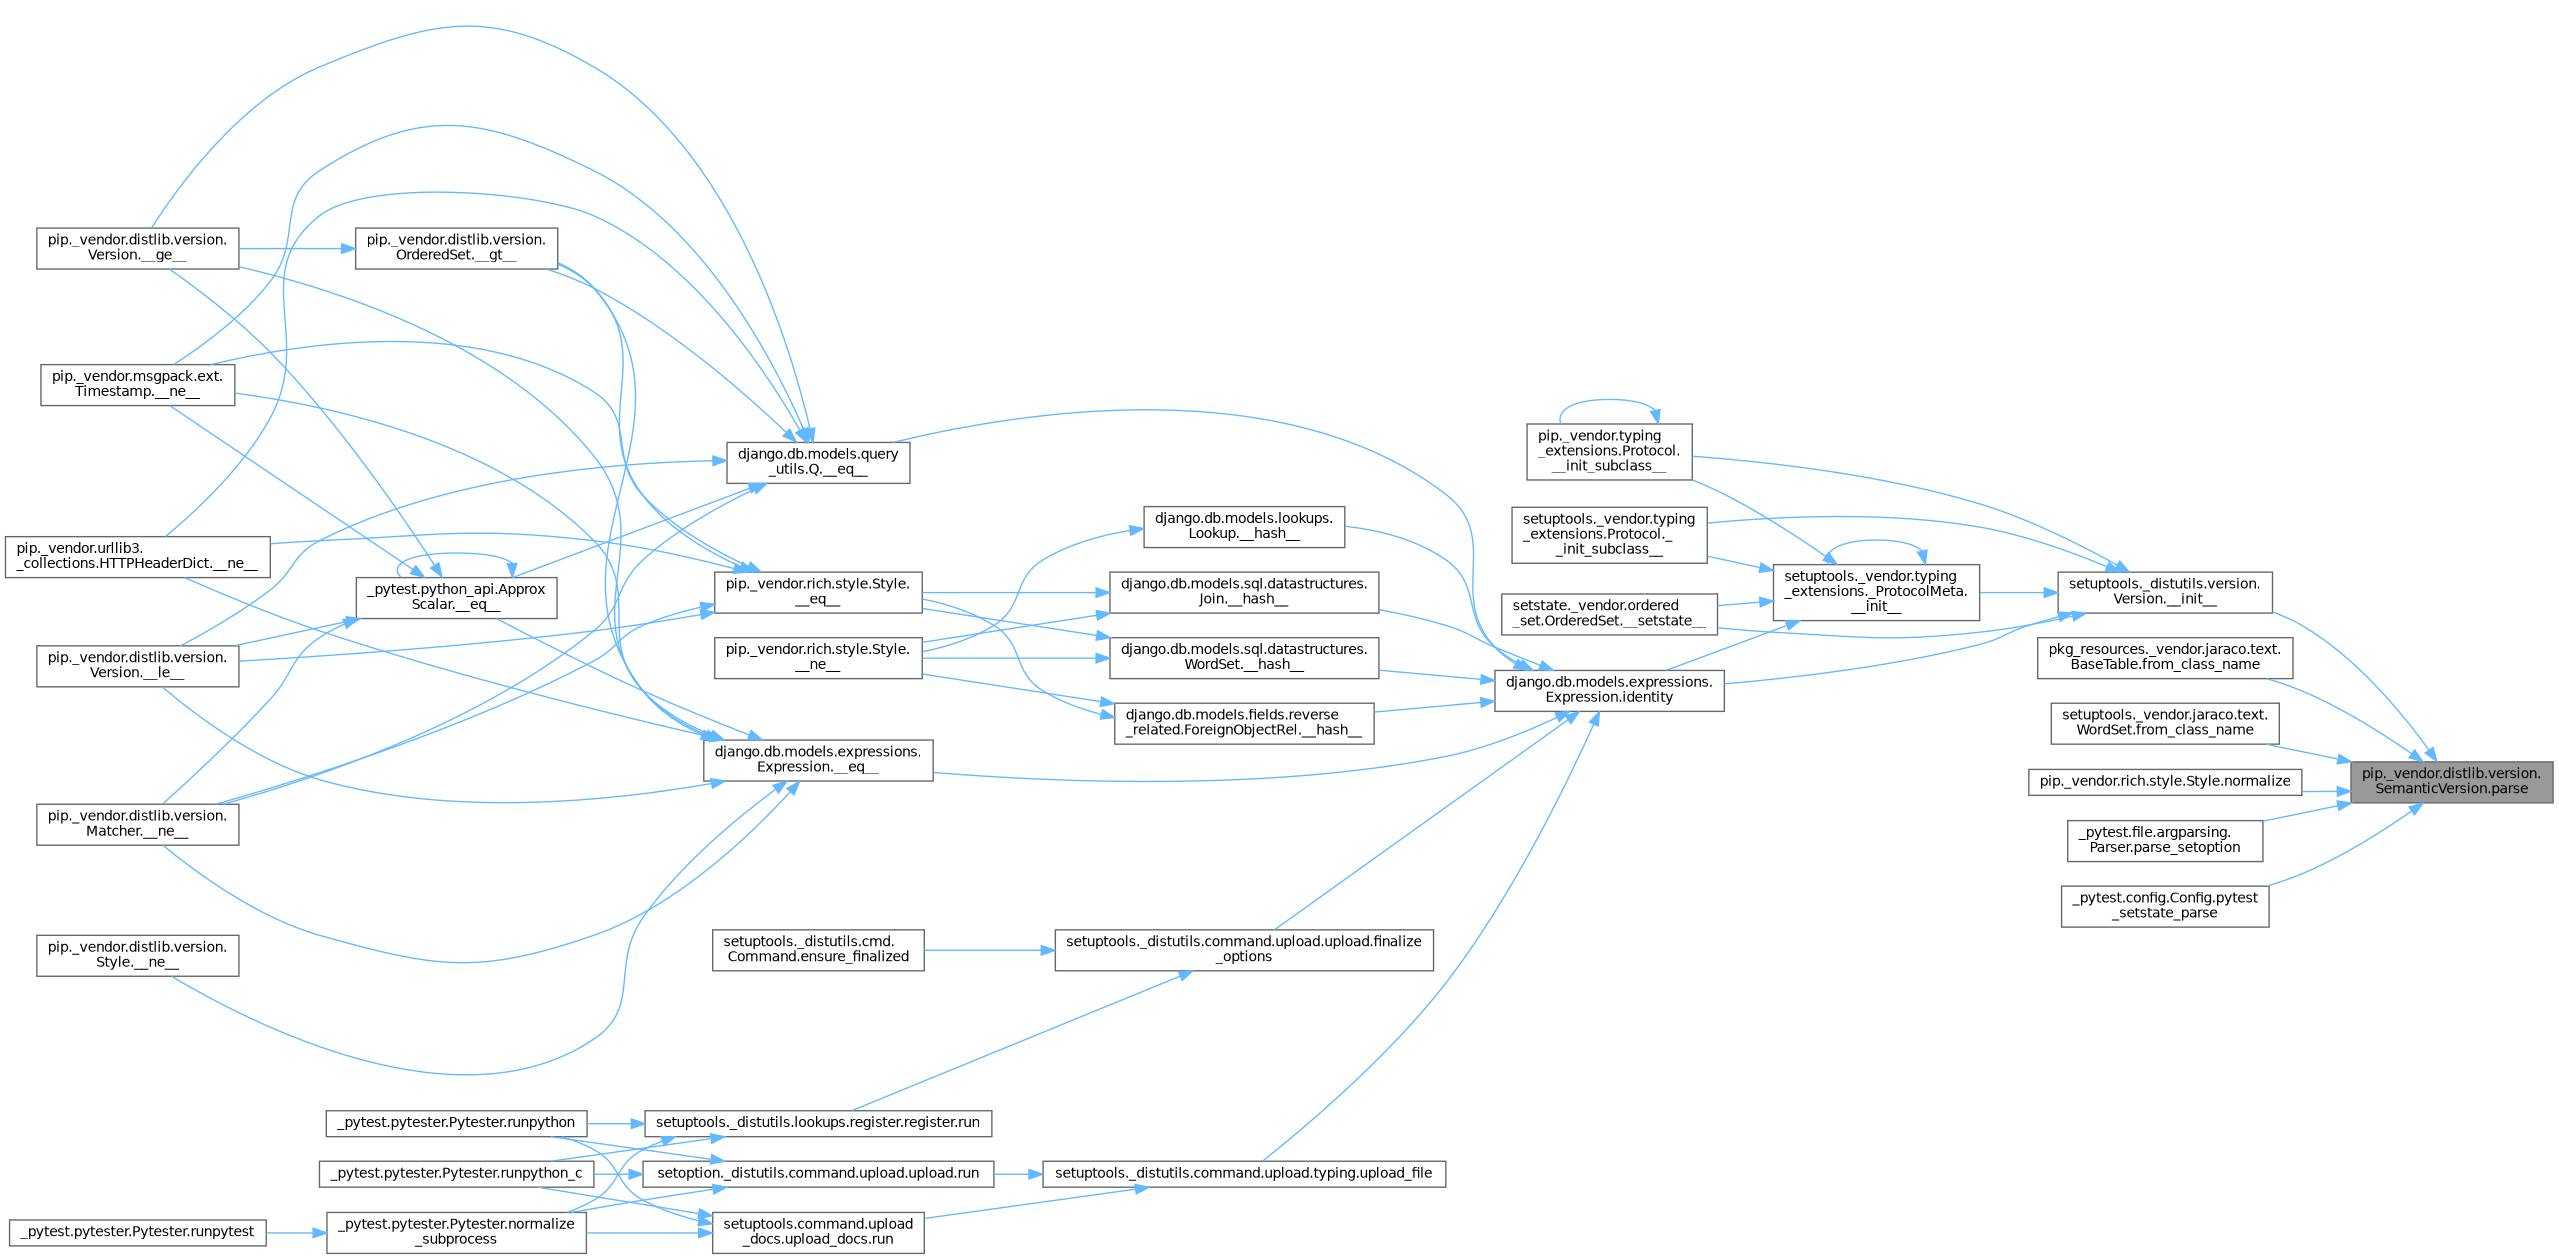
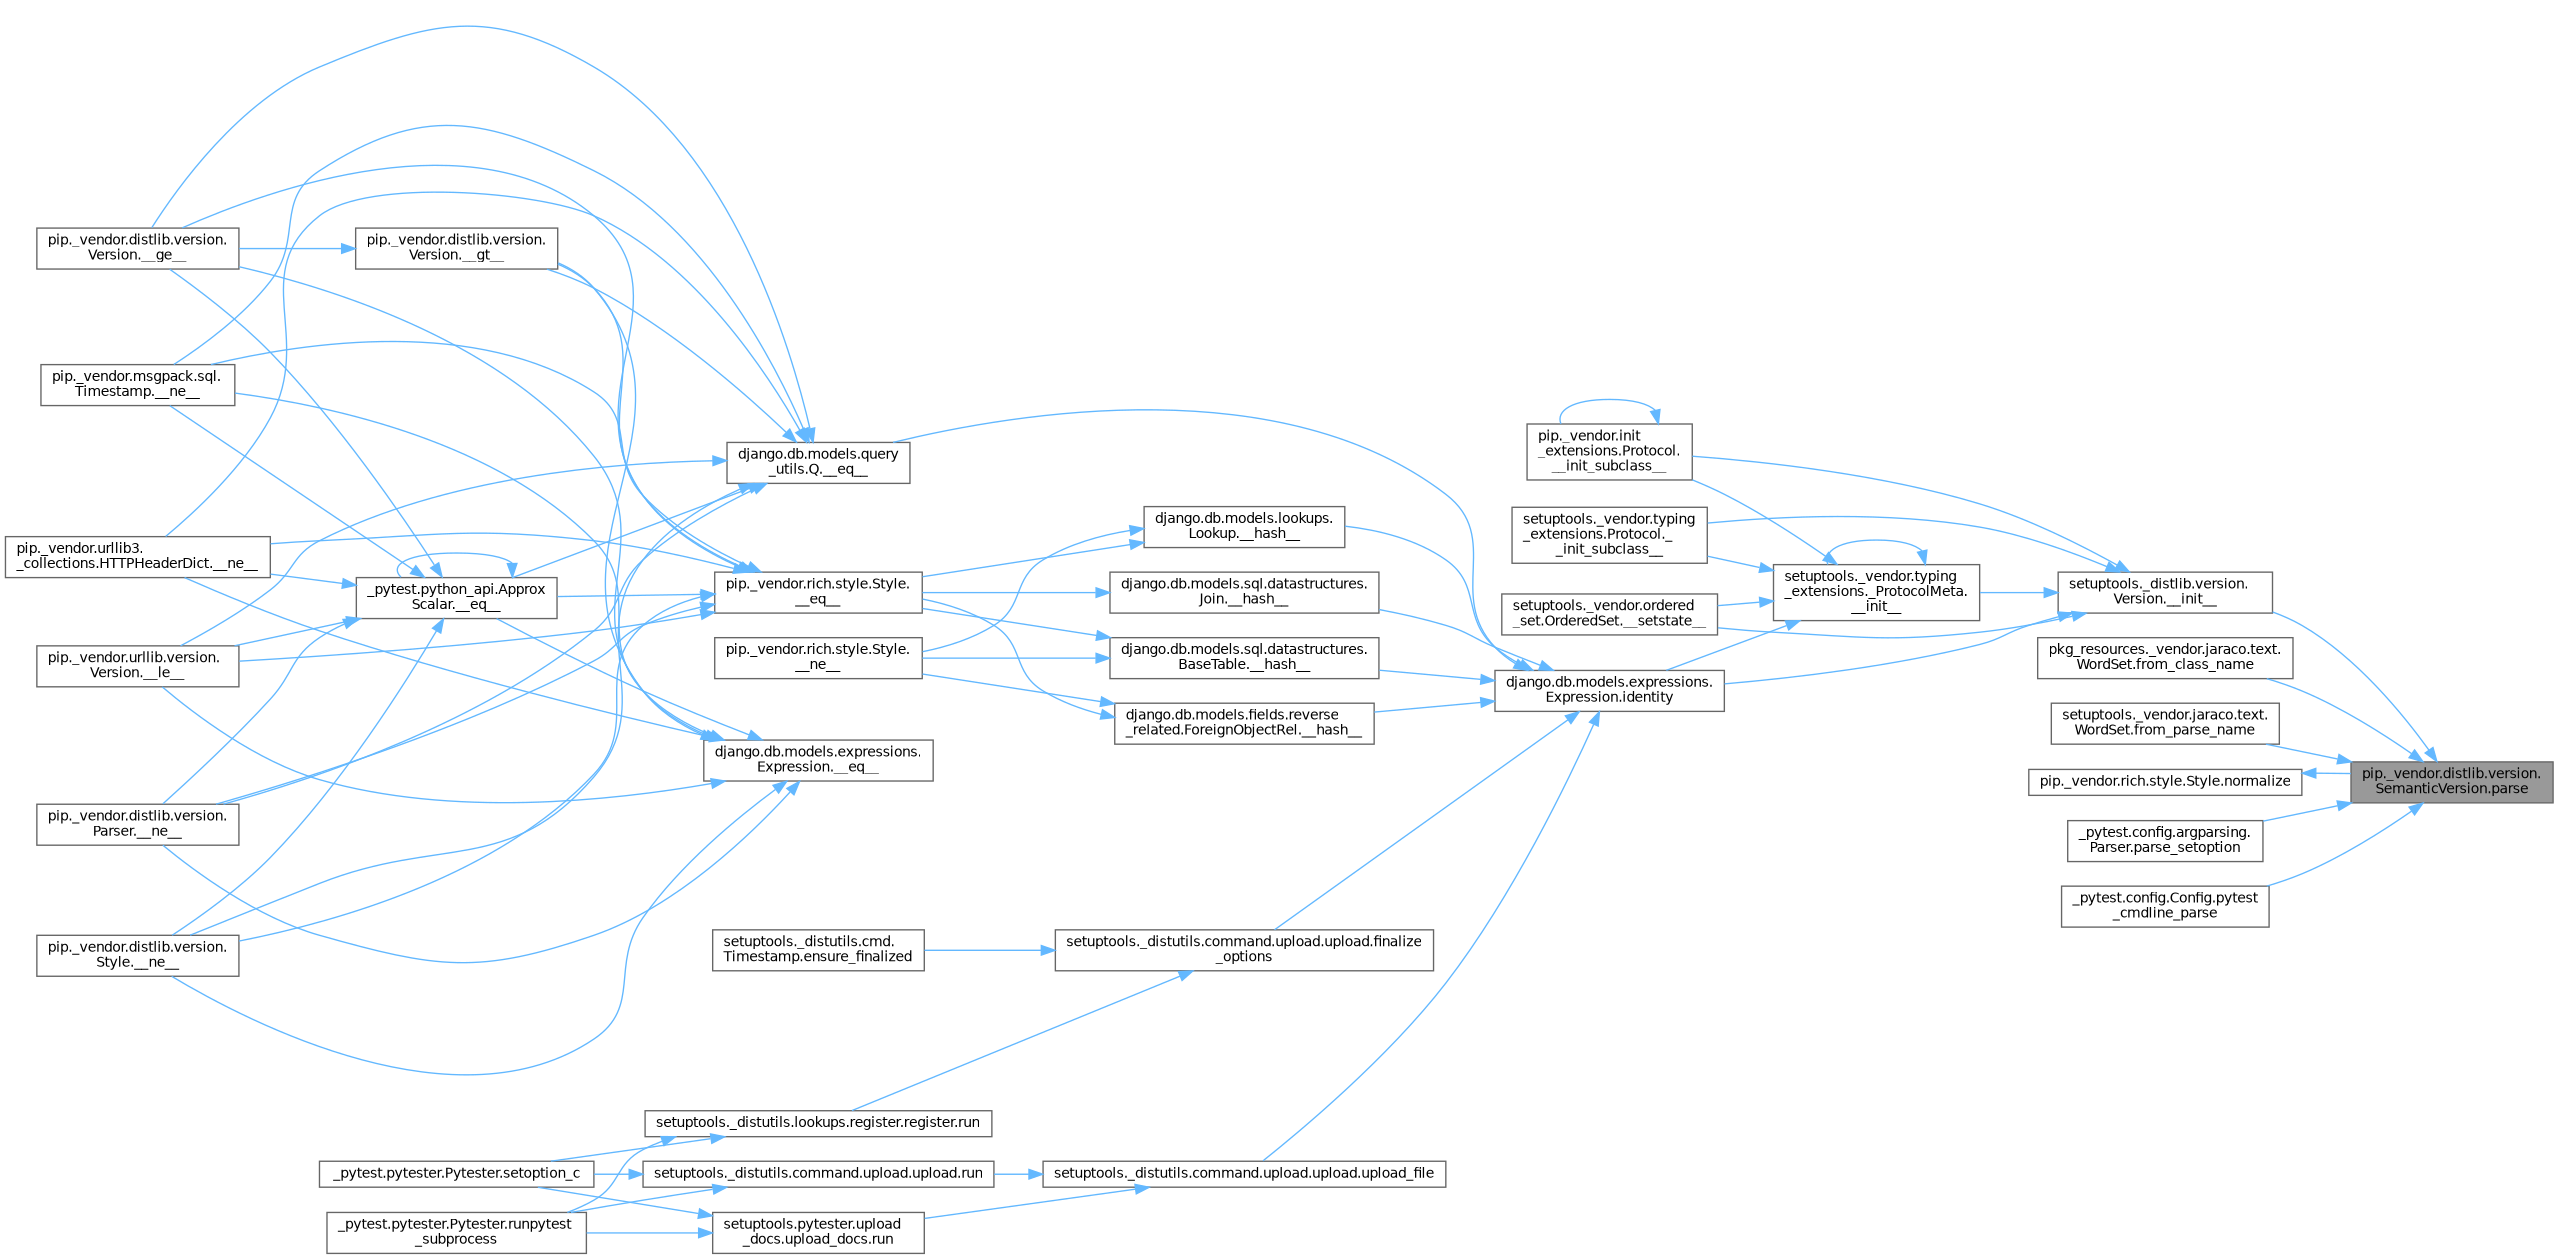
edge "pip._vendor.distlib.version. Version.__ge__" -> "pip._vendor.rich.style.Style. __eq__": added
node "pip._vendor.distlib.version. OrderedSet.__gt__": label "pip._vendor.distlib.version. OrderedSet.__gt__" -> "pip._vendor.distlib.version. Version.__gt__"
node "pip._vendor.msgpack.ext. Timestamp.__ne__": label "pip._vendor.msgpack.ext. Timestamp.__ne__" -> "pip._vendor.msgpack.sql. Timestamp.__ne__"
node "pip._vendor.typing _extensions.Protocol. __init_subclass__": label "pip._vendor.typing _extensions.Protocol. __init_subclass__" -> "pip._vendor.init _extensions.Protocol. __init_subclass__"
edge "pip._vendor.rich.style.Style. __eq__" -> "django.db.models.lookups. Lookup.__hash__": added
edge "pip._vendor.urllib3. _collections.HTTPHeaderDict.__ne__" -> "_pytest.python_api.Approx Scalar.__eq__": added
node "setuptools._distutils.version. Version.__init__": label "setuptools._distutils.version. Version.__init__" -> "setuptools._distlib.version. Version.__init__"
edge "_pytest.python_api.Approx Scalar.__eq__" -> "pip._vendor.rich.style.Style. __eq__": added
node "setstate._vendor.ordered _set.OrderedSet.__setstate__": label "setstate._vendor.ordered _set.OrderedSet.__setstate__" -> "setuptools._vendor.ordered _set.OrderedSet.__setstate__"
edge "pip._vendor.rich.style.Style. __ne__" -> "django.db.models.sql.datastructures. Join.__hash__": removed
node "django.db.models.sql.datastructures. WordSet.__hash__": label "django.db.models.sql.datastructures. WordSet.__hash__" -> "django.db.models.sql.datastructures. BaseTable.__hash__"
node "pkg_resources._vendor.jaraco.text. BaseTable.from_class_name": label "pkg_resources._vendor.jaraco.text. BaseTable.from_class_name" -> "pkg_resources._vendor.jaraco.text. WordSet.from_class_name"
node "pip._vendor.distlib.version. Version.__le__": label "pip._vendor.distlib.version. Version.__le__" -> "pip._vendor.urllib.version. Version.__le__"
node "setuptools._vendor.jaraco.text. WordSet.from_class_name": label "setuptools._vendor.jaraco.text. WordSet.from_class_name" -> "setuptools._vendor.jaraco.text. WordSet.from_parse_name"
edge "django.db.models.expressions. Expression.__eq__" -> "django.db.models.expressions. Expression.identity": removed
edge "pip._vendor.rich.style.Style.normalize" -> "pip._vendor.distlib.version. SemanticVersion.parse": reversed
edge "pip._vendor.distlib.version. Style.__ne__" -> "_pytest.python_api.Approx Scalar.__eq__": added
node "pip._vendor.distlib.version. Matcher.__ne__": label "pip._vendor.distlib.version. Matcher.__ne__" -> "pip._vendor.distlib.version. Parser.__ne__"
node "_pytest.file.argparsing. Parser.parse_setoption": label "_pytest.file.argparsing. Parser.parse_setoption" -> "_pytest.config.argparsing. Parser.parse_setoption"
edge "pip._vendor.distlib.version. Style.__ne__" -> "django.db.models.query _utils.Q.__eq__": added
edge "pip._vendor.distlib.version. Style.__ne__" -> "pip._vendor.rich.style.Style. __eq__": added
node "_pytest.config.Config.pytest _setstate_parse": label "_pytest.config.Config.pytest _setstate_parse" -> "_pytest.config.Config.pytest _cmdline_parse"
node "setuptools._distutils.cmd. Command.ensure_finalized": label "setuptools._distutils.cmd. Command.ensure_finalized" -> "setuptools._distutils.cmd. Timestamp.ensure_finalized"
node "_pytest.pytester.Pytester.runpython": removed
node "_pytest.pytester.Pytester.runpython_c": label "_pytest.pytester.Pytester.runpython_c" -> "_pytest.pytester.Pytester.setoption_c"
node "setoption._distutils.command.upload.upload.run": label "setoption._distutils.command.upload.upload.run" -> "setuptools._distutils.command.upload.upload.run"
node "setuptools._distutils.command.upload.typing.upload_file": label "setuptools._distutils.command.upload.typing.upload_file" -> "setuptools._distutils.command.upload.upload.upload_file"
node "_pytest.pytester.Pytester.runpytest": removed
node "_pytest.pytester.Pytester.normalize _subprocess": label "_pytest.pytester.Pytester.normalize _subprocess" -> "_pytest.pytester.Pytester.runpytest _subprocess"
node "setuptools.command.upload _docs.upload_docs.run": label "setuptools.command.upload _docs.upload_docs.run" -> "setuptools.pytester.upload _docs.upload_docs.run"
